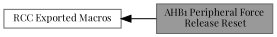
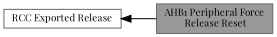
node "RCC Exported Macros": label "RCC Exported Macros" -> "RCC Exported Release"
